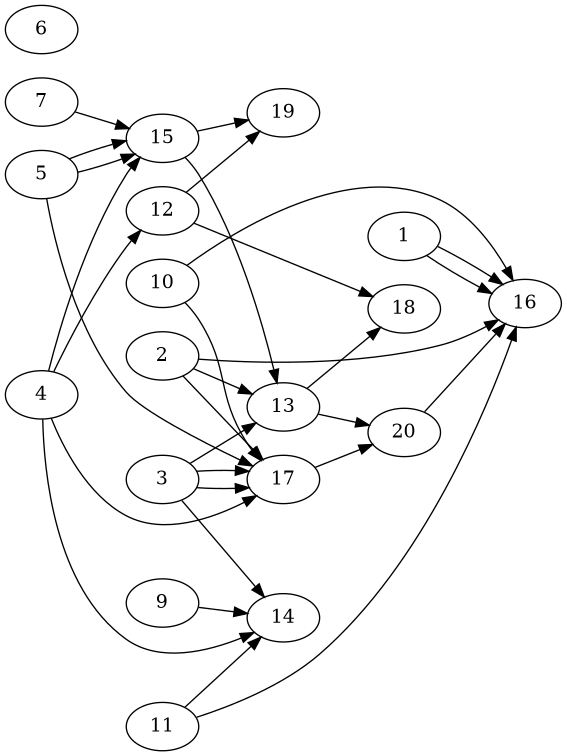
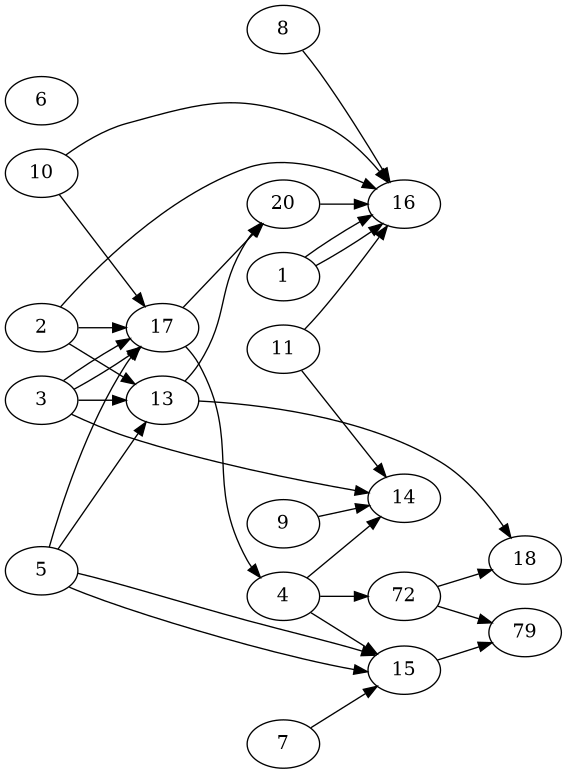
node "8": added
node "19": label "19" -> "79"
node "12": label "12" -> "72"
edge "15" -> "13": now "5" -> "13"
edge "4" -> "17": reversed
